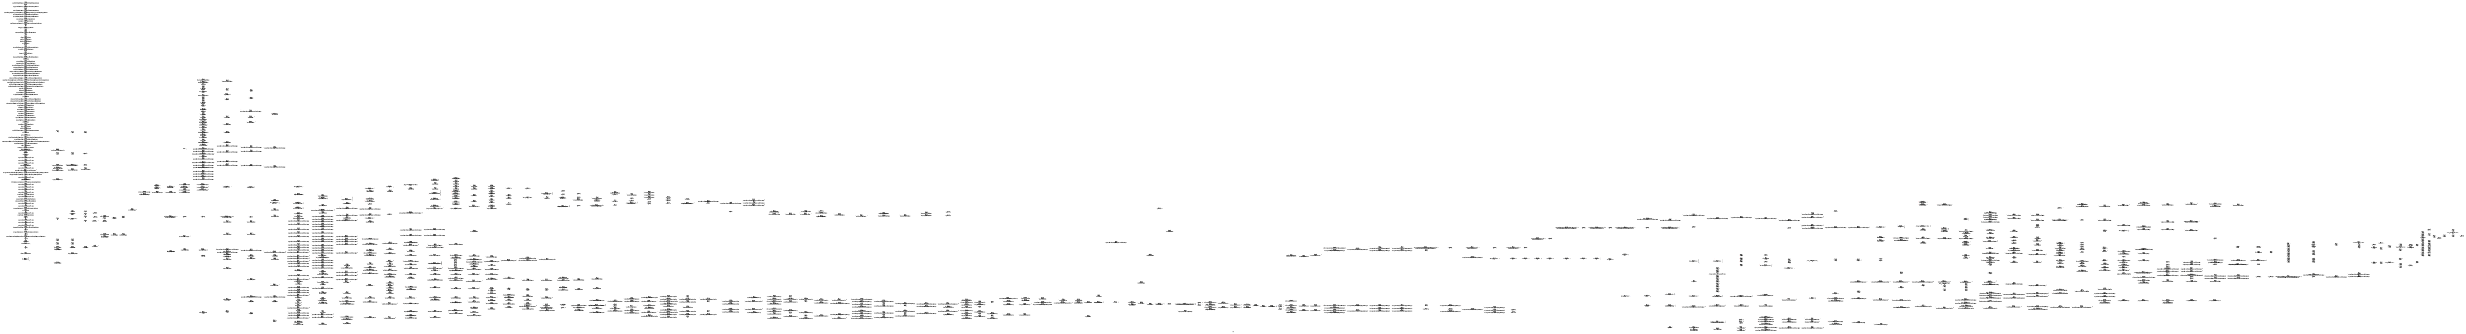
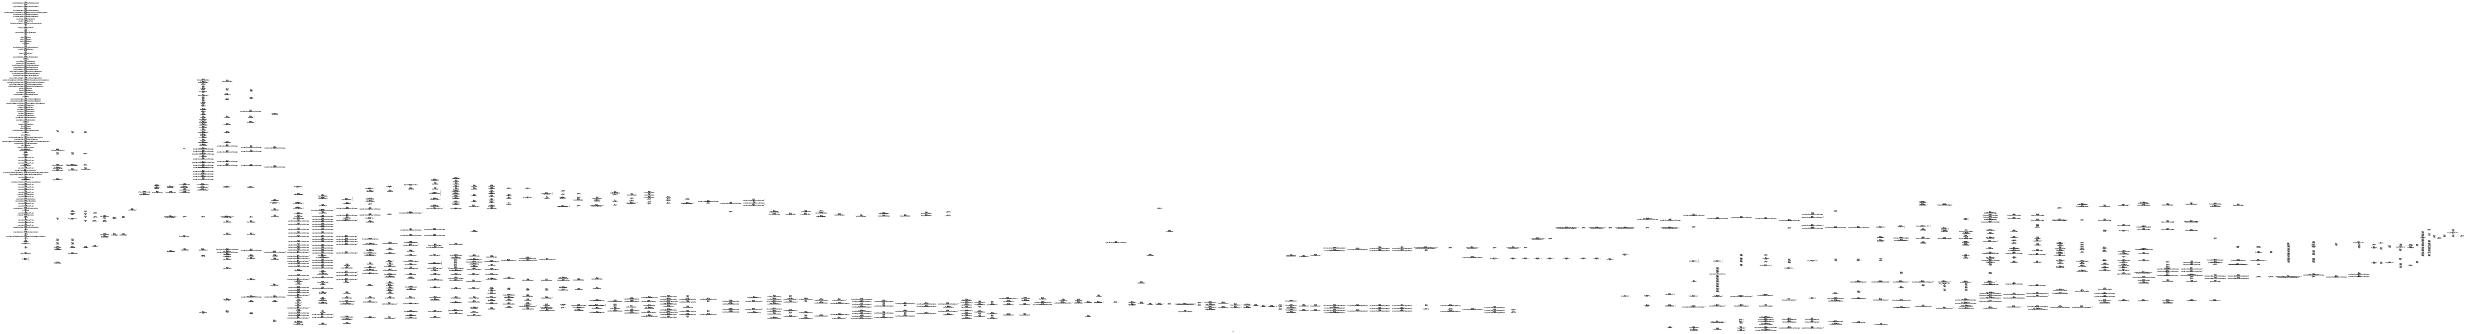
node "NodeID: 766": added
